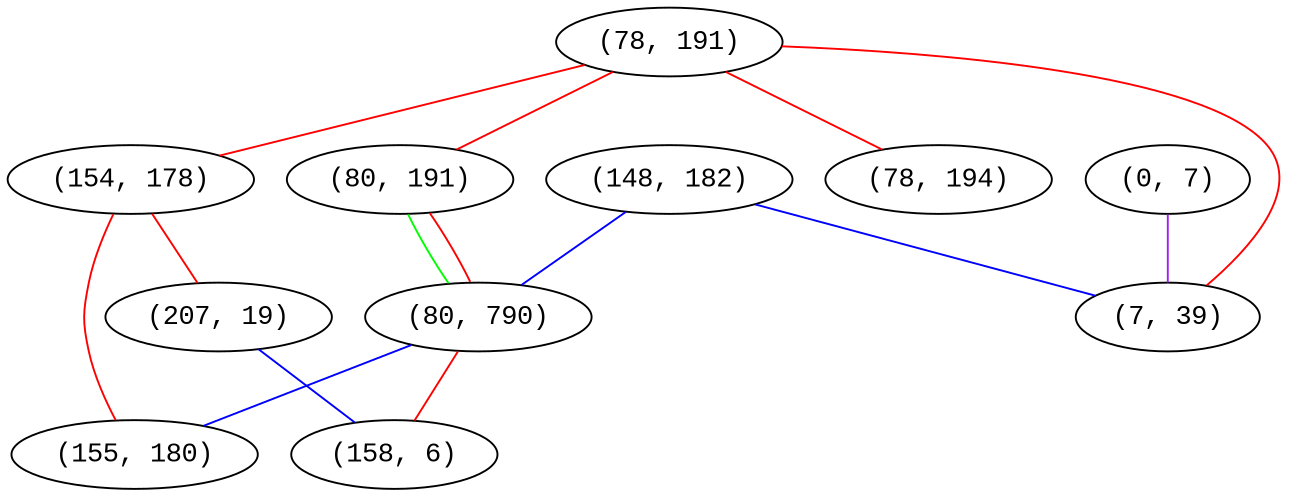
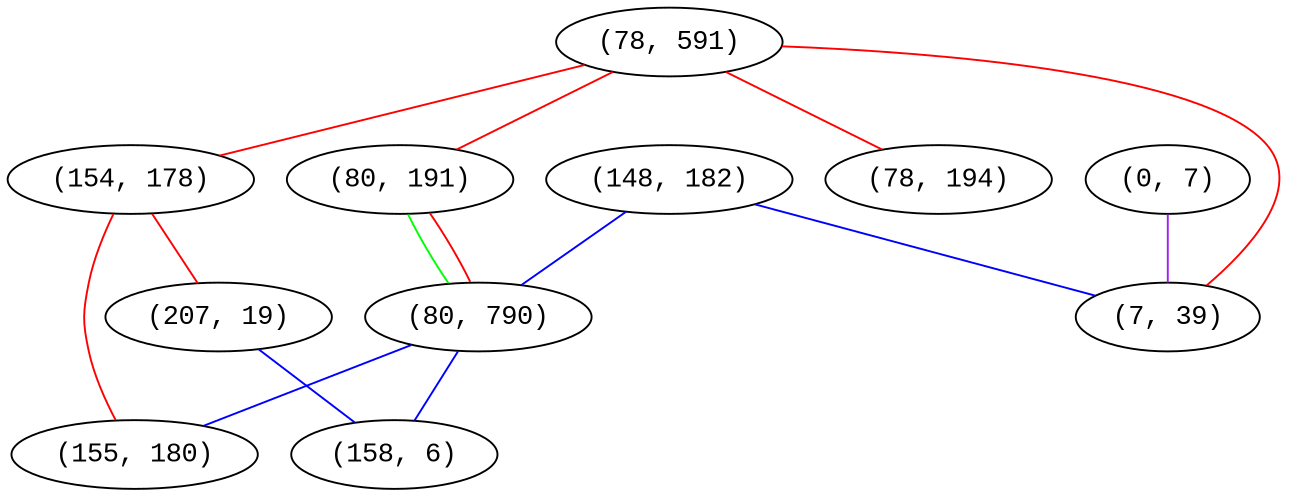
node "(78, 191)": label "(78, 191)" -> "(78, 591)"
edge "(80, 790)" -- "(158, 6)": color red -> blue
